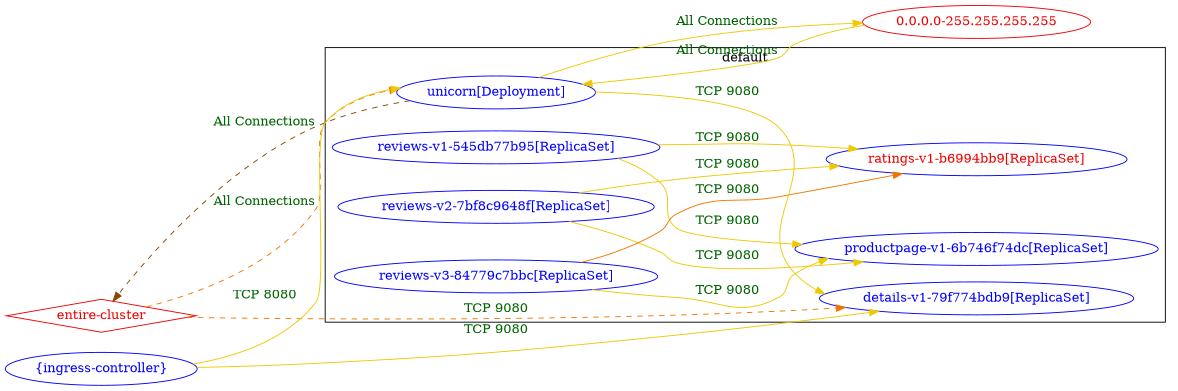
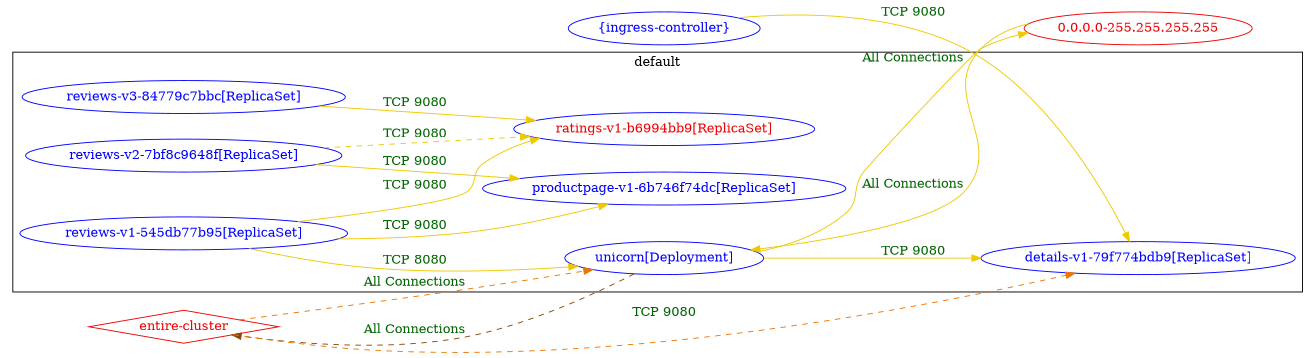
edge "reviews-v2-7bf8c9648f[ReplicaSet]" -> "ratings-v1-b6994bb9[ReplicaSet]": style solid -> dashed
edge "reviews-v3-84779c7bbc[ReplicaSet]" -> "ratings-v1-b6994bb9[ReplicaSet]": color darkorange2 -> gold2
edge "{ingress-controller}" -> "unicorn[Deployment]": now "reviews-v1-545db77b95[ReplicaSet]" -> "unicorn[Deployment]"
edge "reviews-v3-84779c7bbc[ReplicaSet]" -> "productpage-v1-6b746f74dc[ReplicaSet]": removed, label "TCP 9080"
